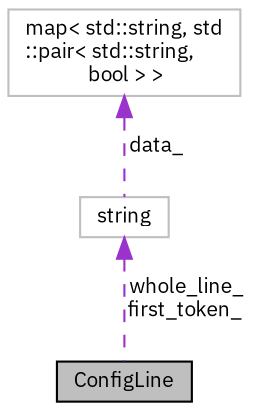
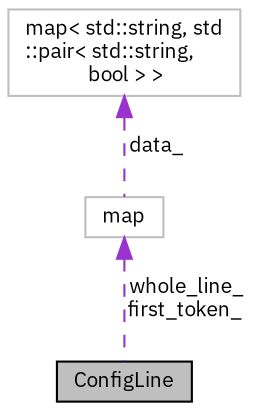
node "string": label "string" -> "map"
